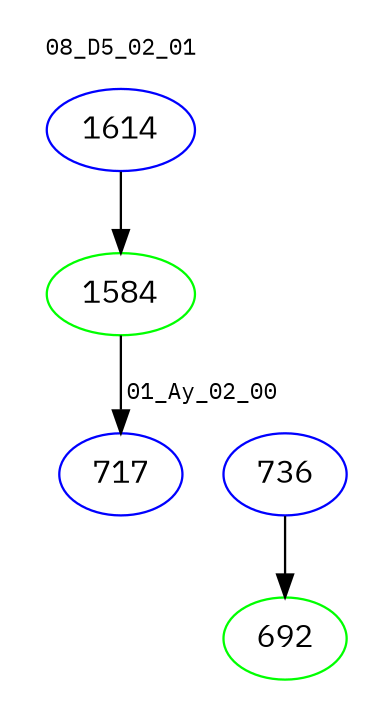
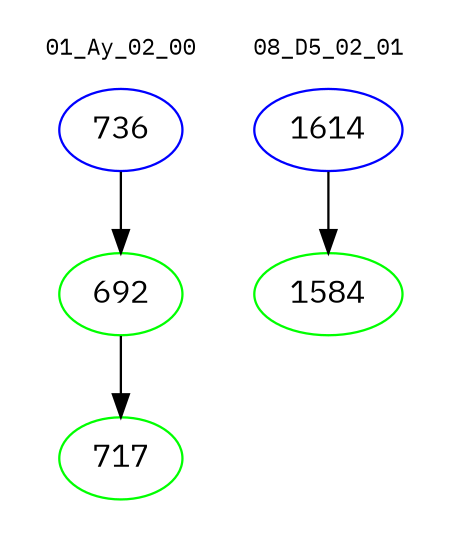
edge "1584" -> "717": now "692" -> "717"
node "717": color blue -> green
